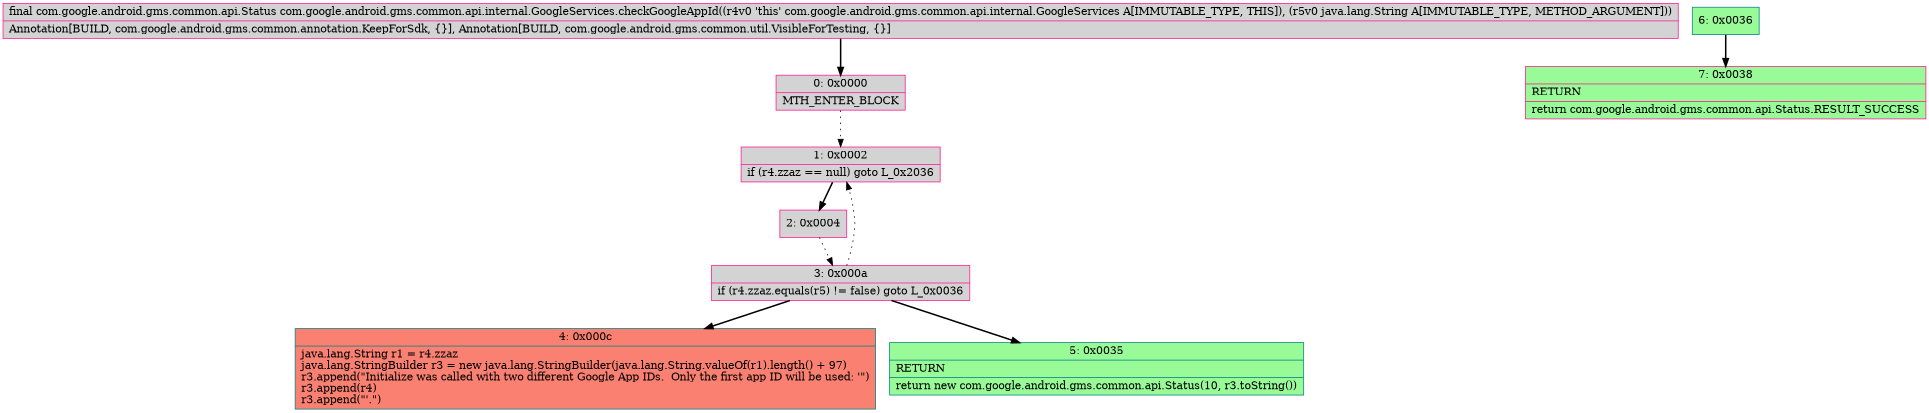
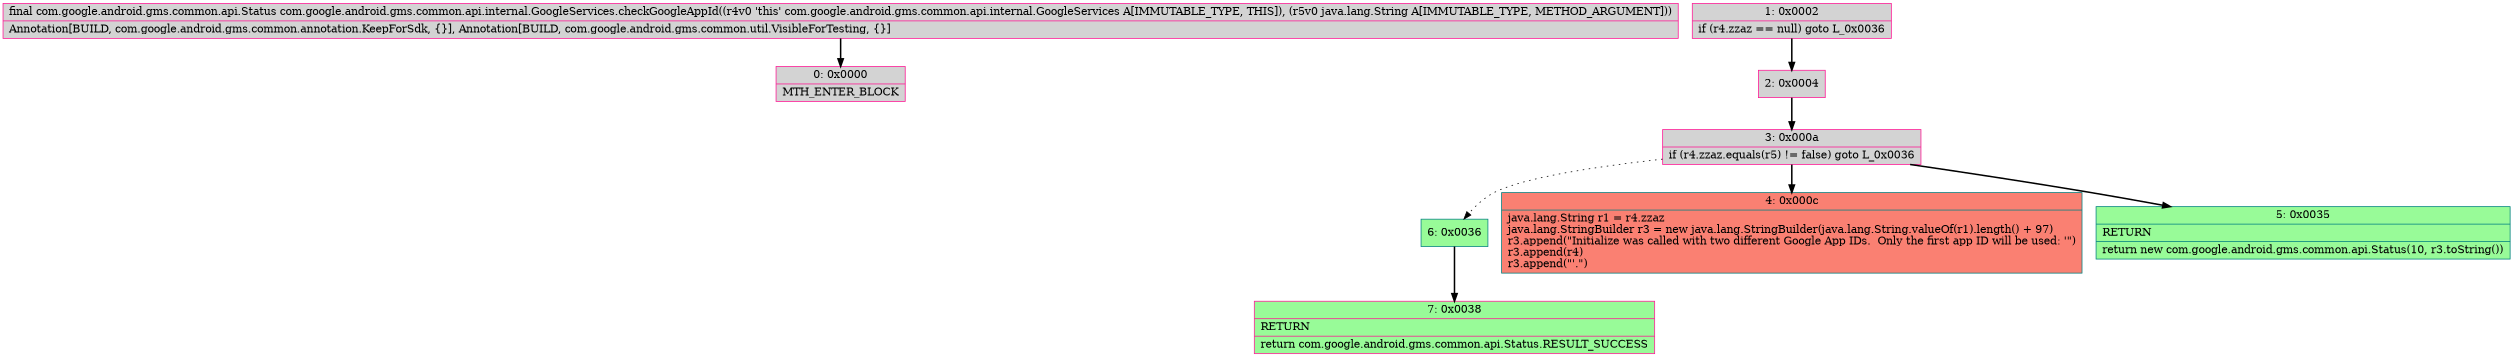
edge "0: 0x0000" -> "1: 0x0002": removed
node "1: 0x0002": text "if (r4.zzaz == null) goto L_0x2036" -> "if (r4.zzaz == null) goto L_0x0036"
edge "3: 0x000a" -> "1: 0x0002": now "3: 0x000a" -> "6: 0x0036"
edge "2: 0x0004" -> "3: 0x000a": style dotted -> bold
